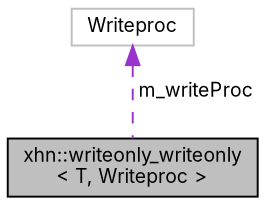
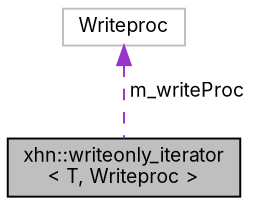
node "xhn::writeonly_writeonly < T, Writeproc >": label "xhn::writeonly_writeonly < T, Writeproc >" -> "xhn::writeonly_iterator < T, Writeproc >"
